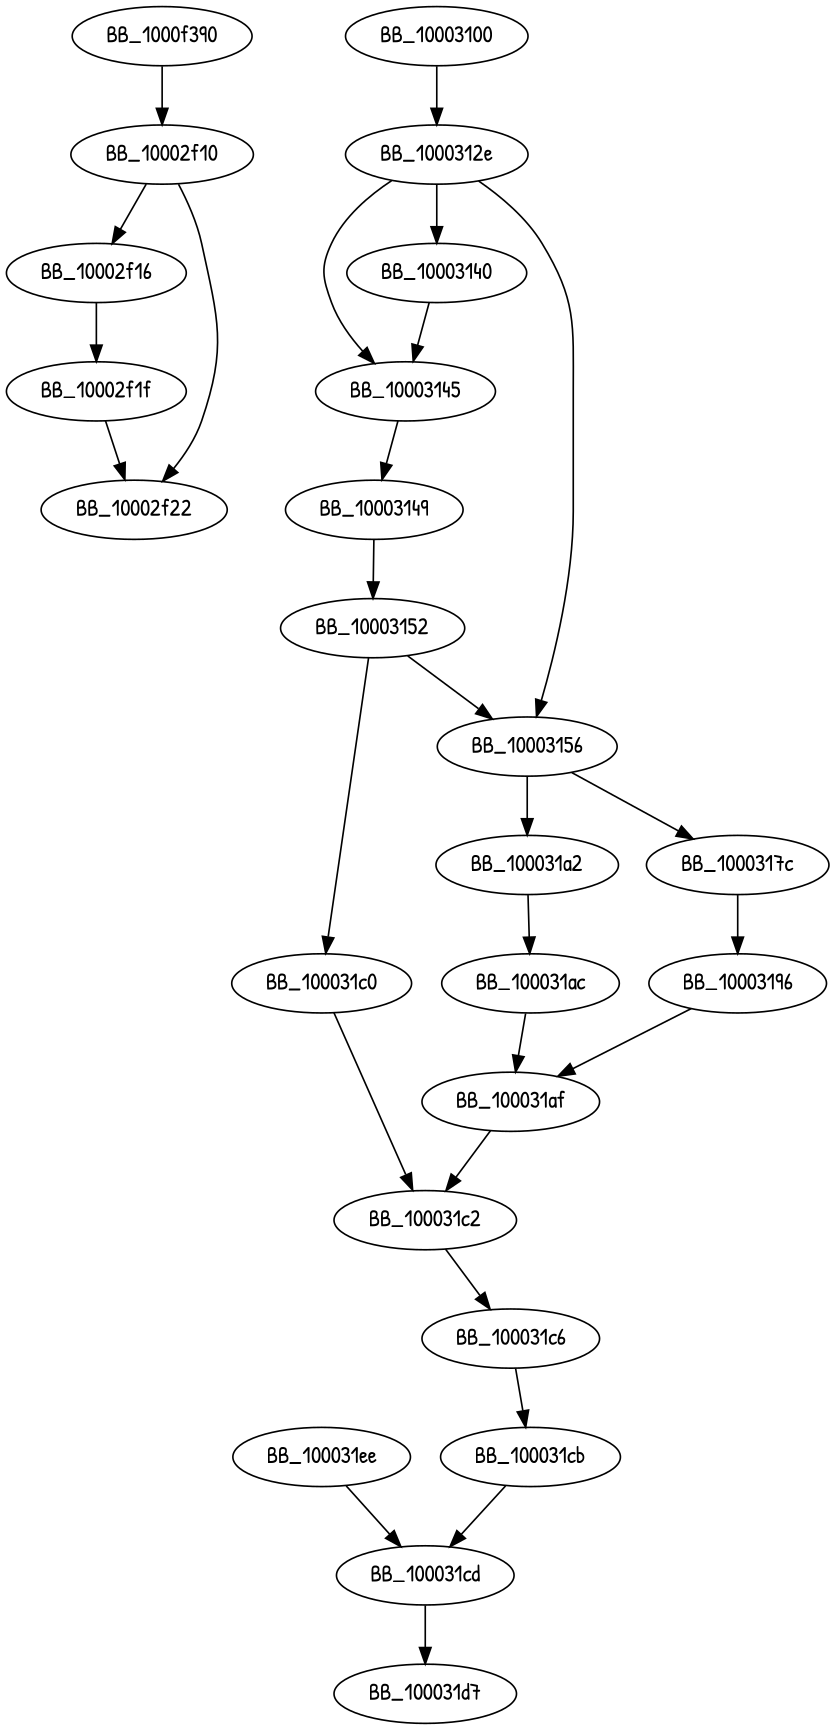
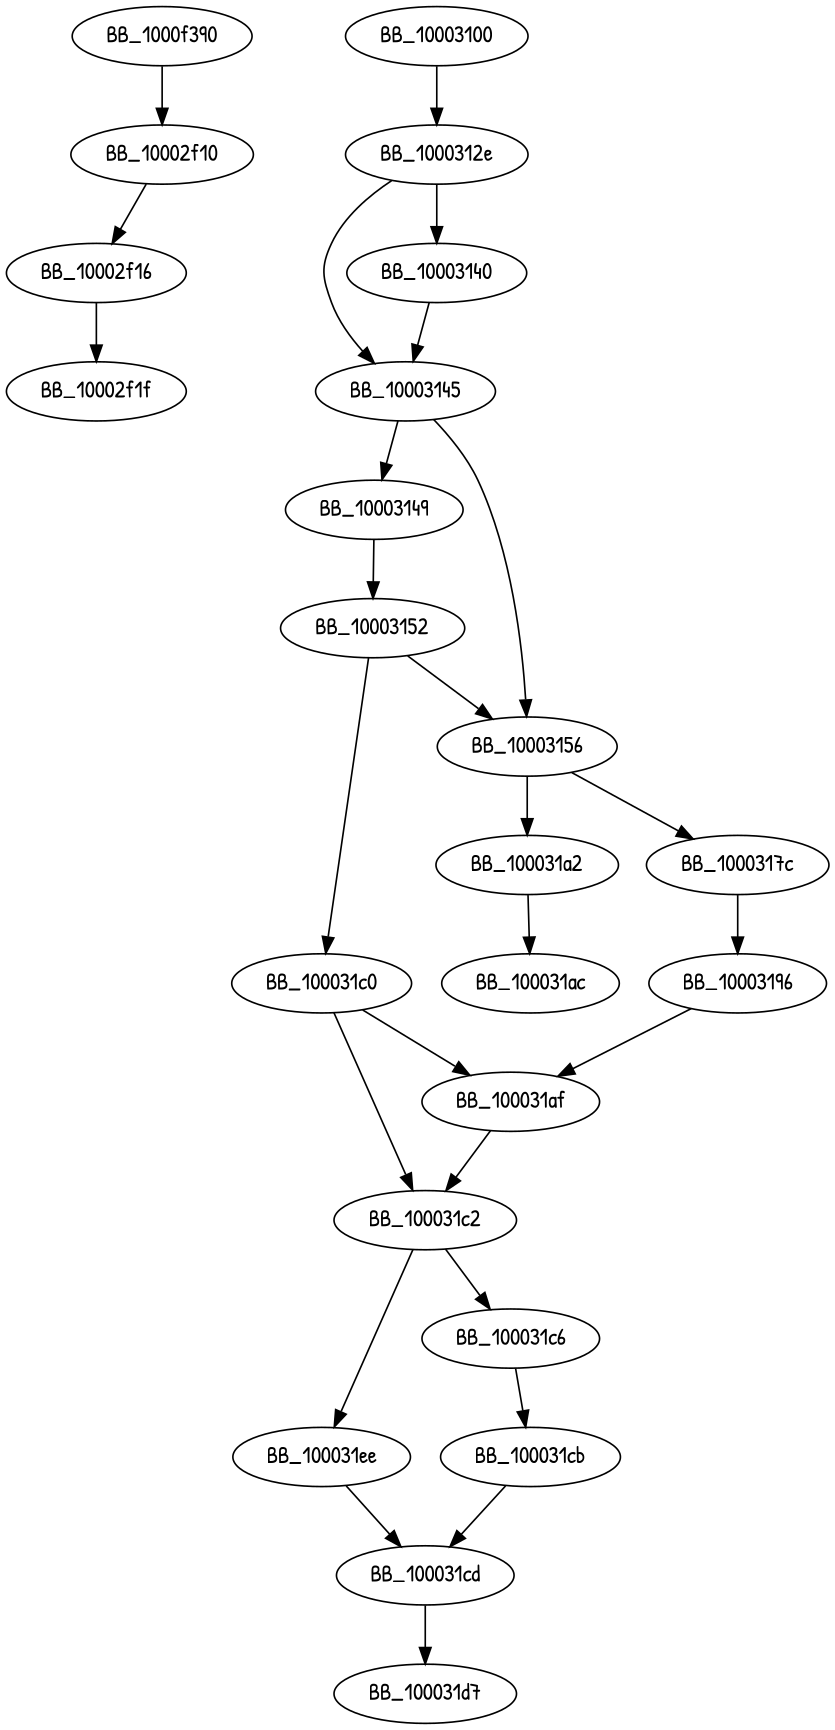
edge "BB_1000312e" -> "BB_10003156": now "BB_10003145" -> "BB_10003156"
node "BB_10002f22": removed
edge "BB_100031ac" -> "BB_100031af": now "BB_100031c0" -> "BB_100031af"
edge "BB_100031c2" -> "BB_100031ee": added
